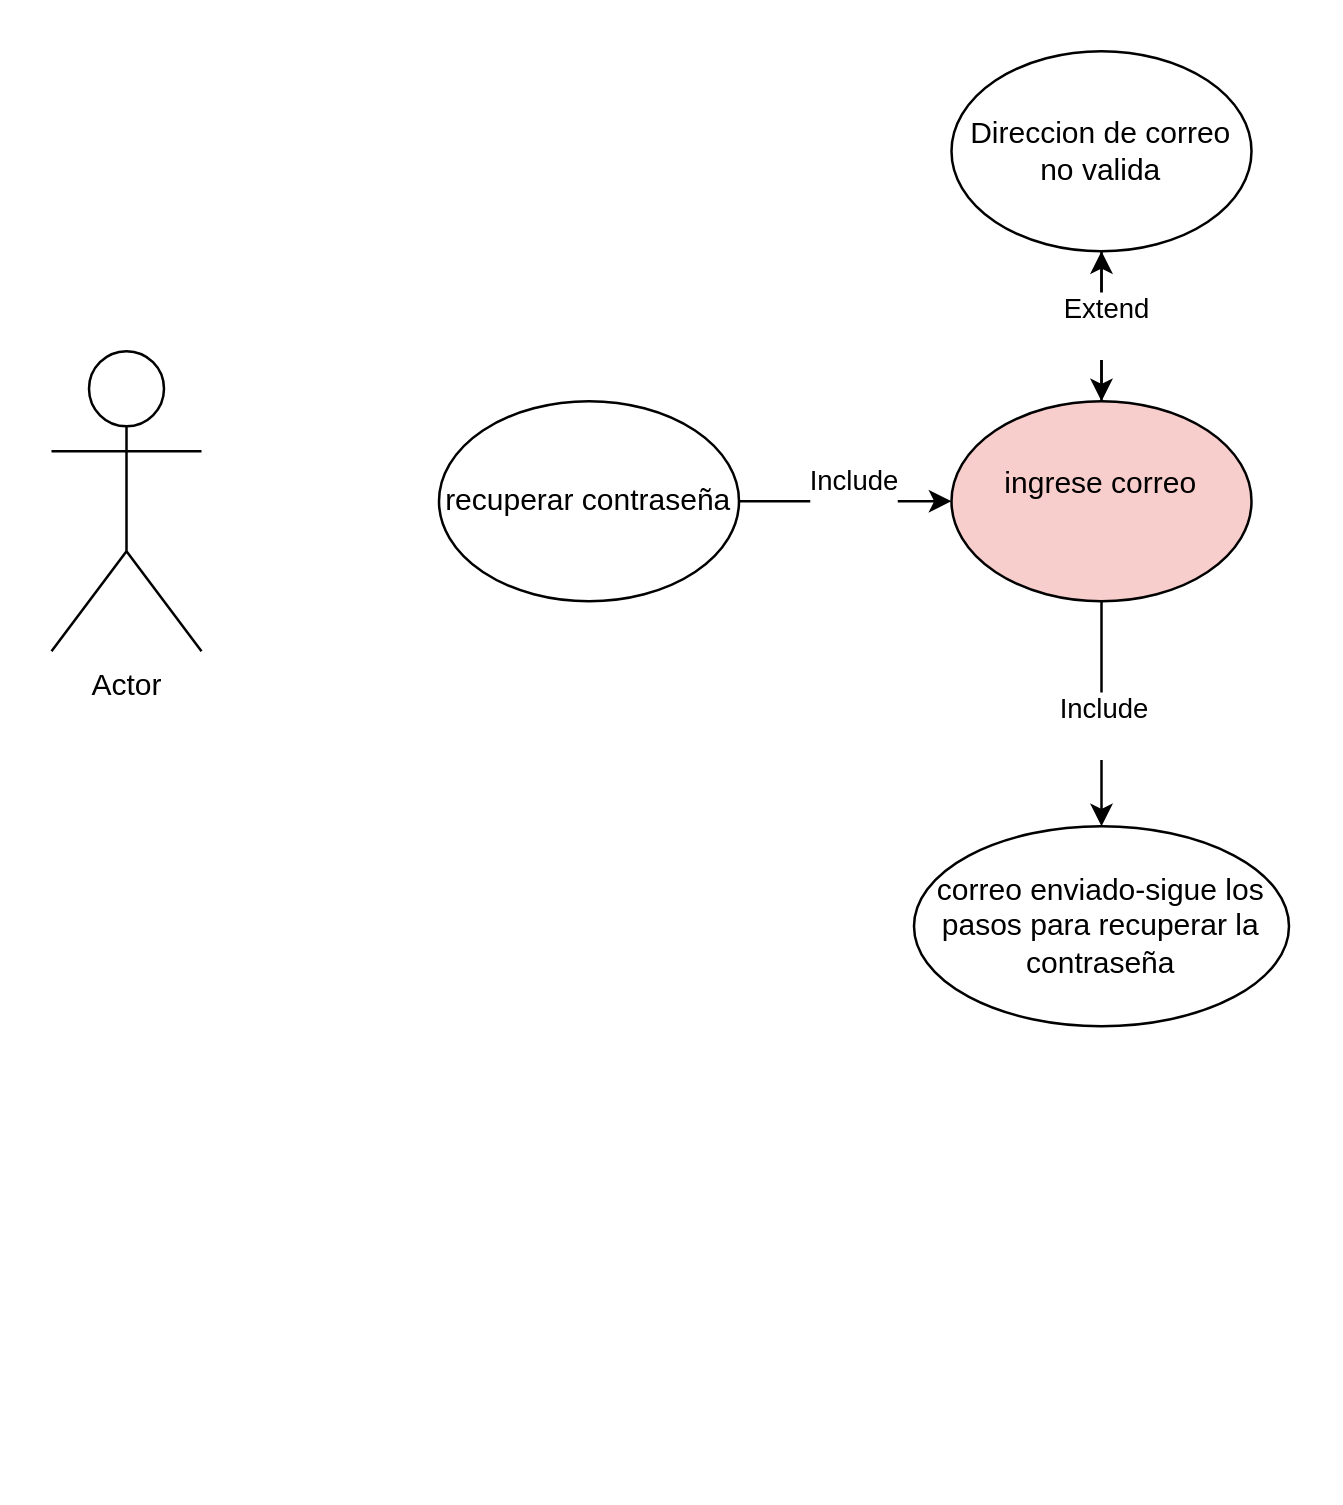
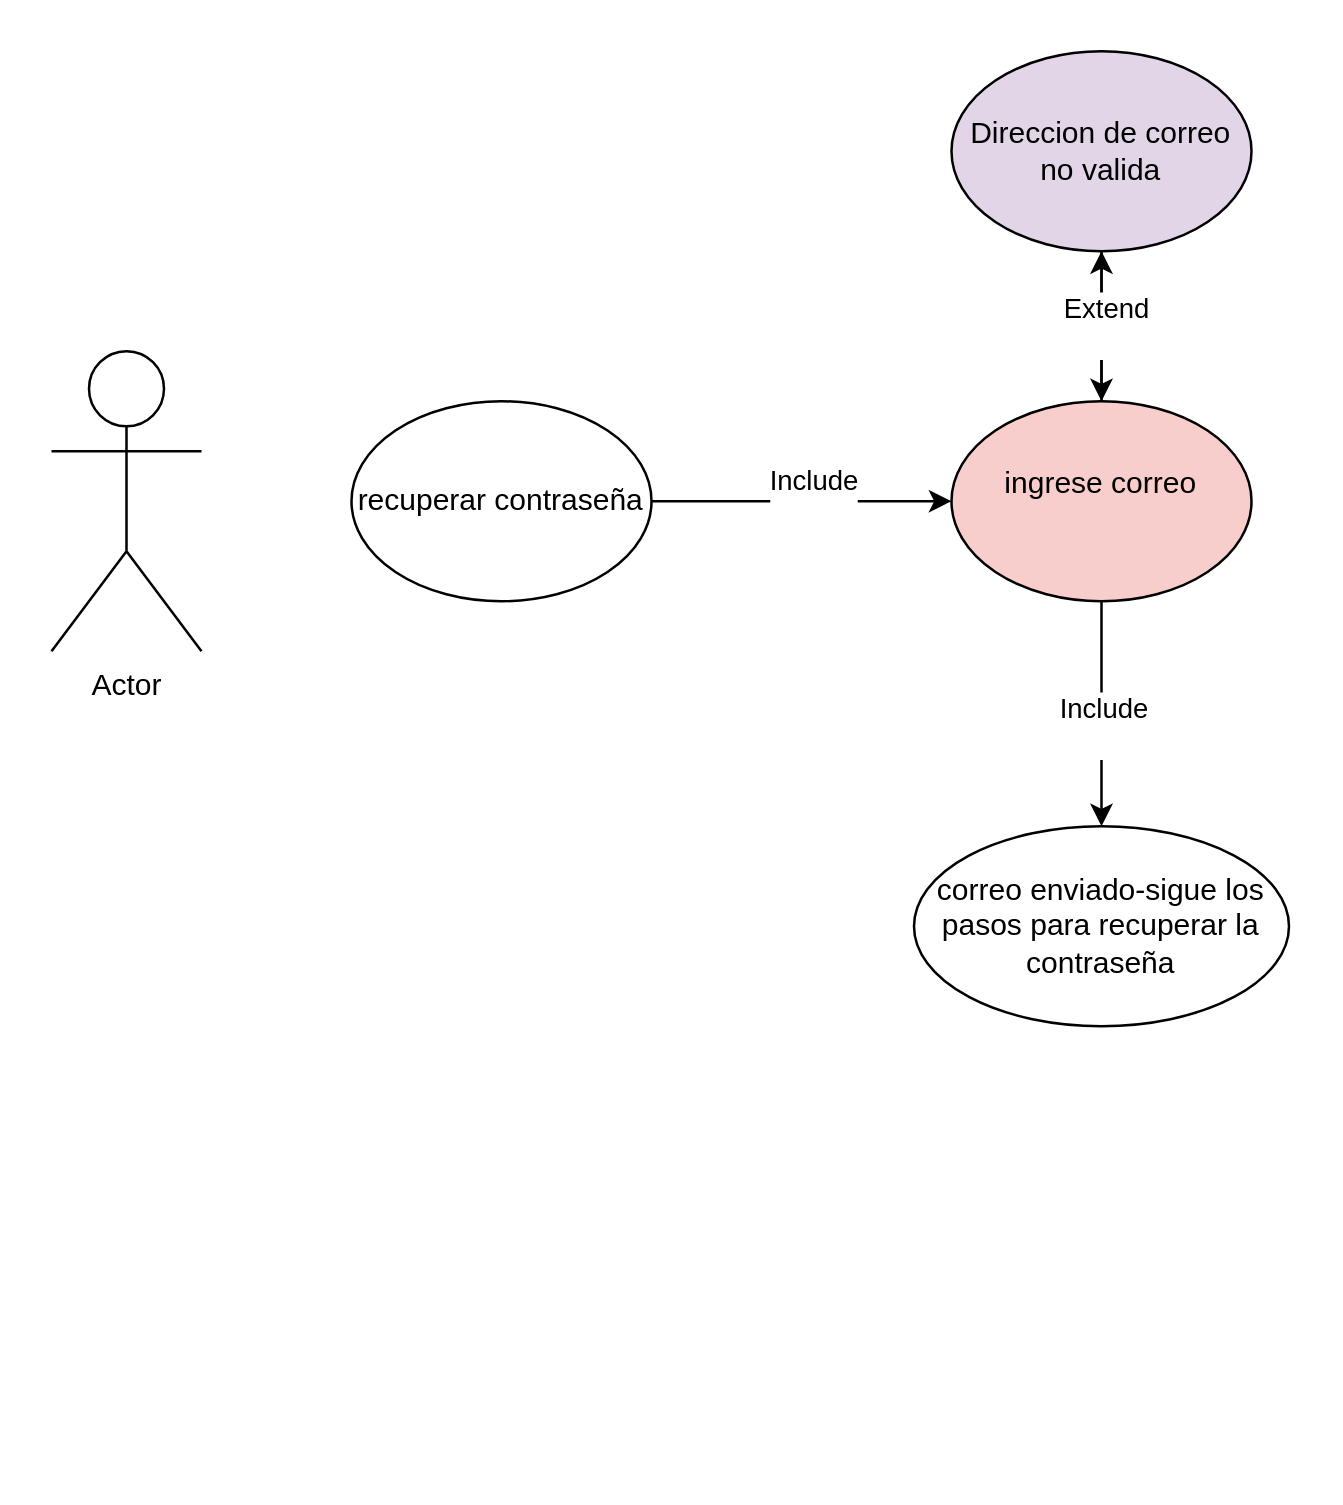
node "Direccion de correo no valida": fillcolor #ffffff -> #e1d5e7
node "recuperar contraseña": moved (589, 501) -> (501, 501)
